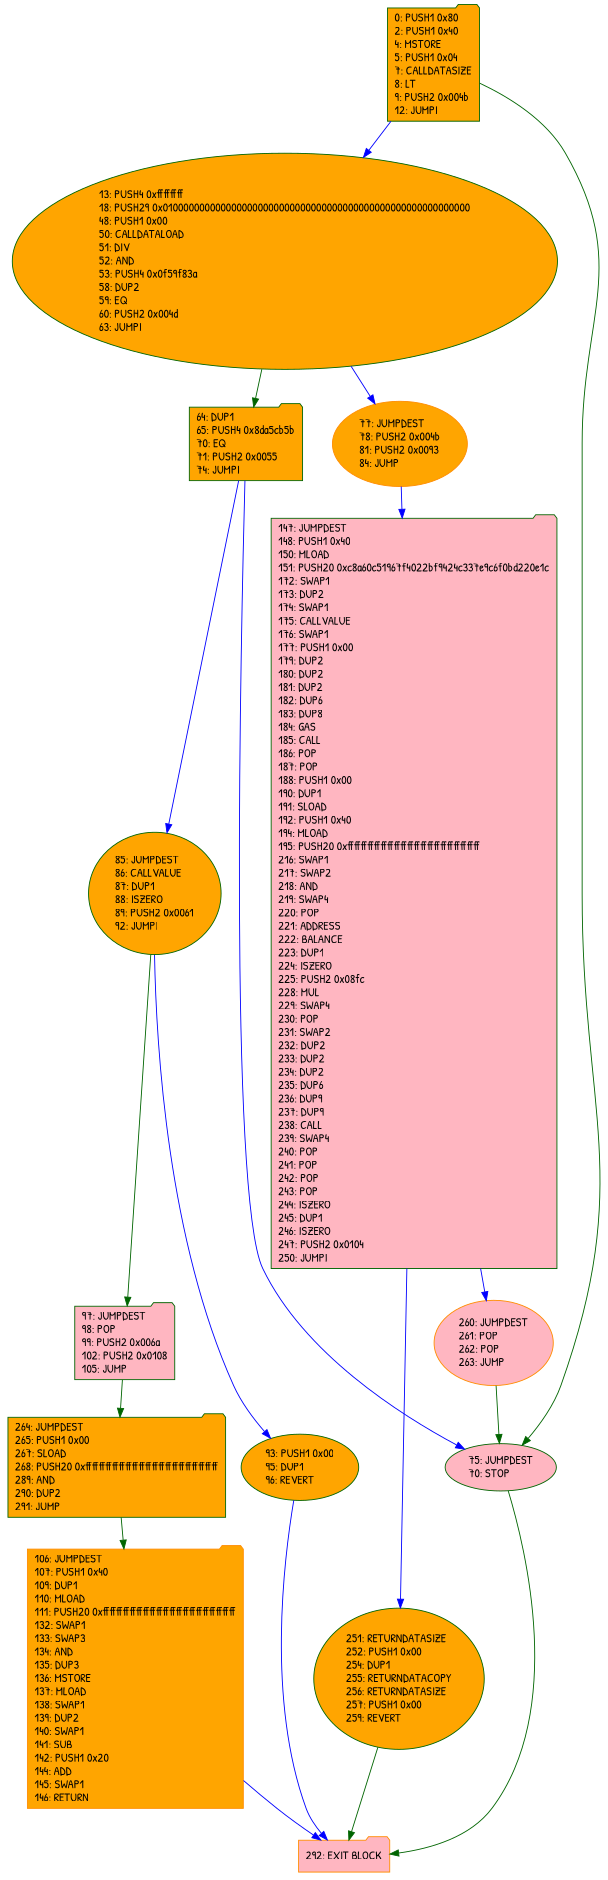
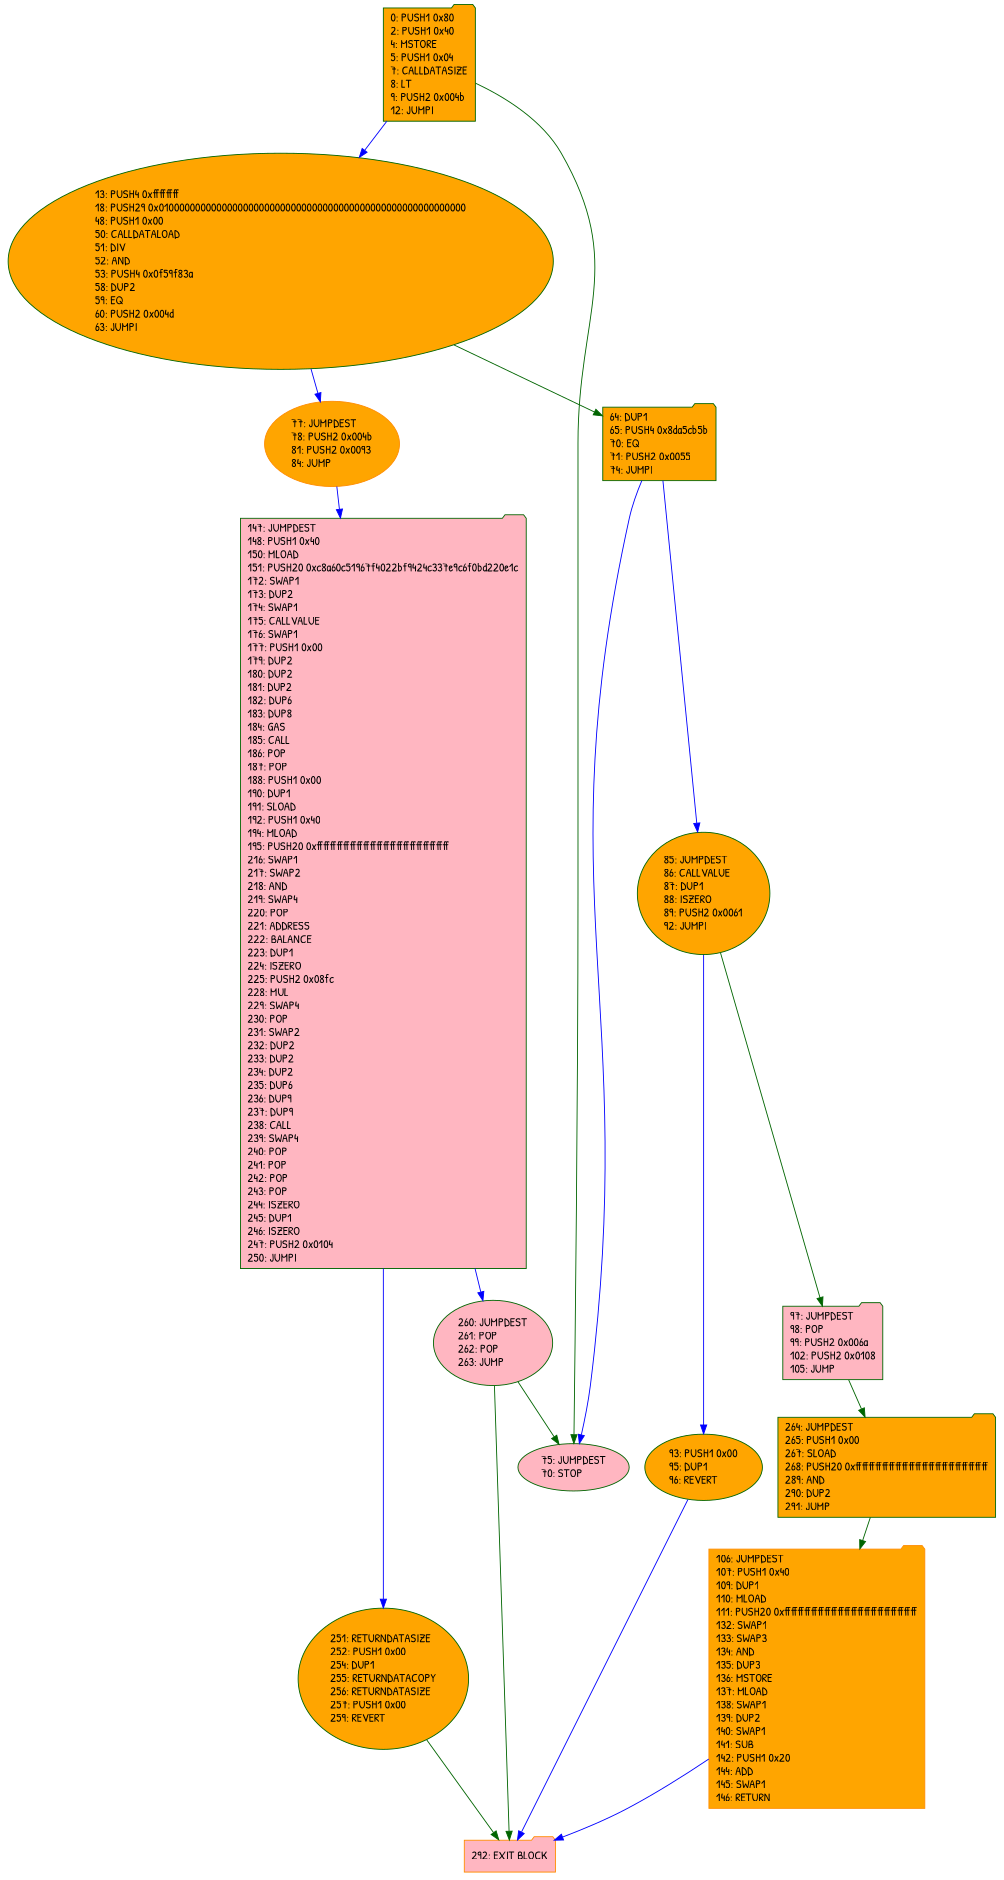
node "260: JUMPDEST 261: POP 262: POP 263: JUMP": color darkorange -> darkgreen
edge "75: JUMPDEST 70: STOP" -> "292: EXIT BLOCK": now "260: JUMPDEST 261: POP 262: POP 263: JUMP" -> "292: EXIT BLOCK"
